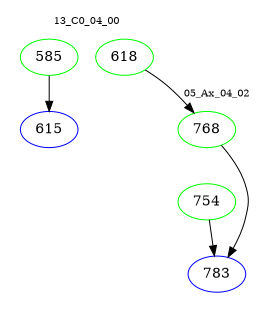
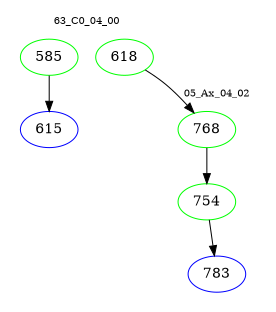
cluster "13_C0_04_00": label "13_C0_04_00" -> "63_C0_04_00"
edge "768" -> "783": now "768" -> "754"
